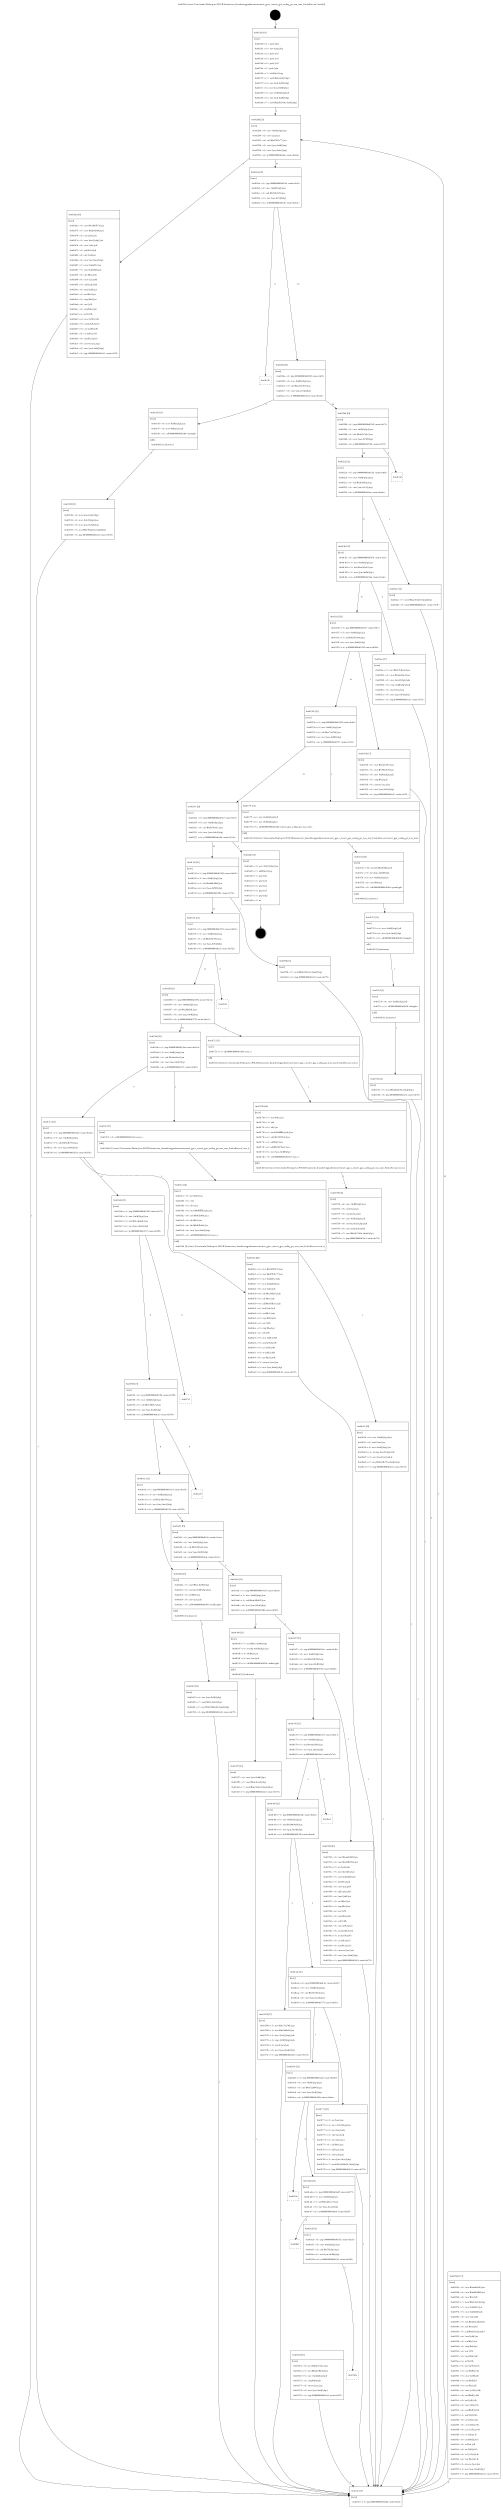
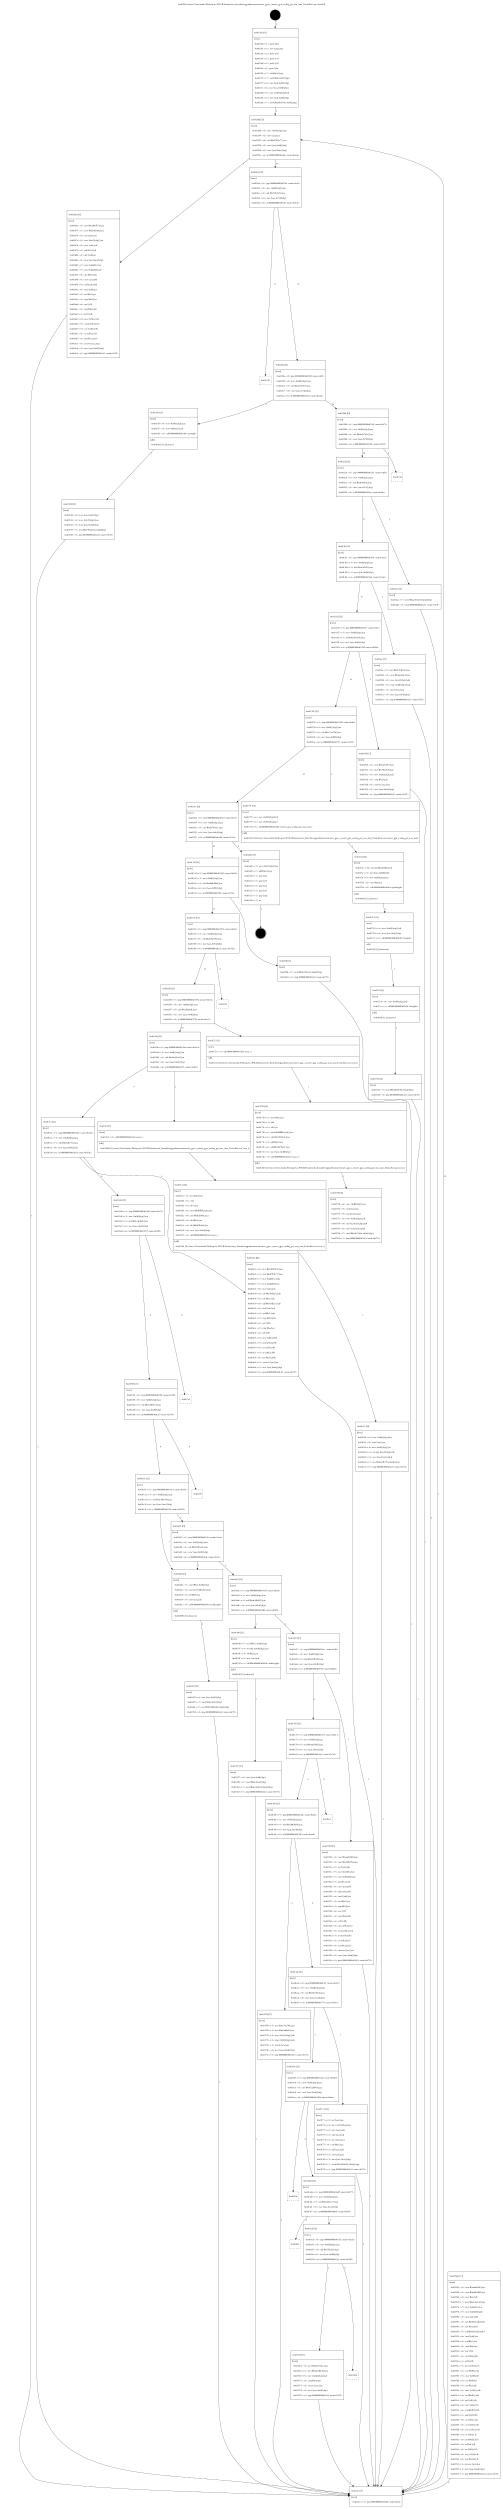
edge "0x4014ed [25]" -> "0x401565 [27]": added, label "1"
